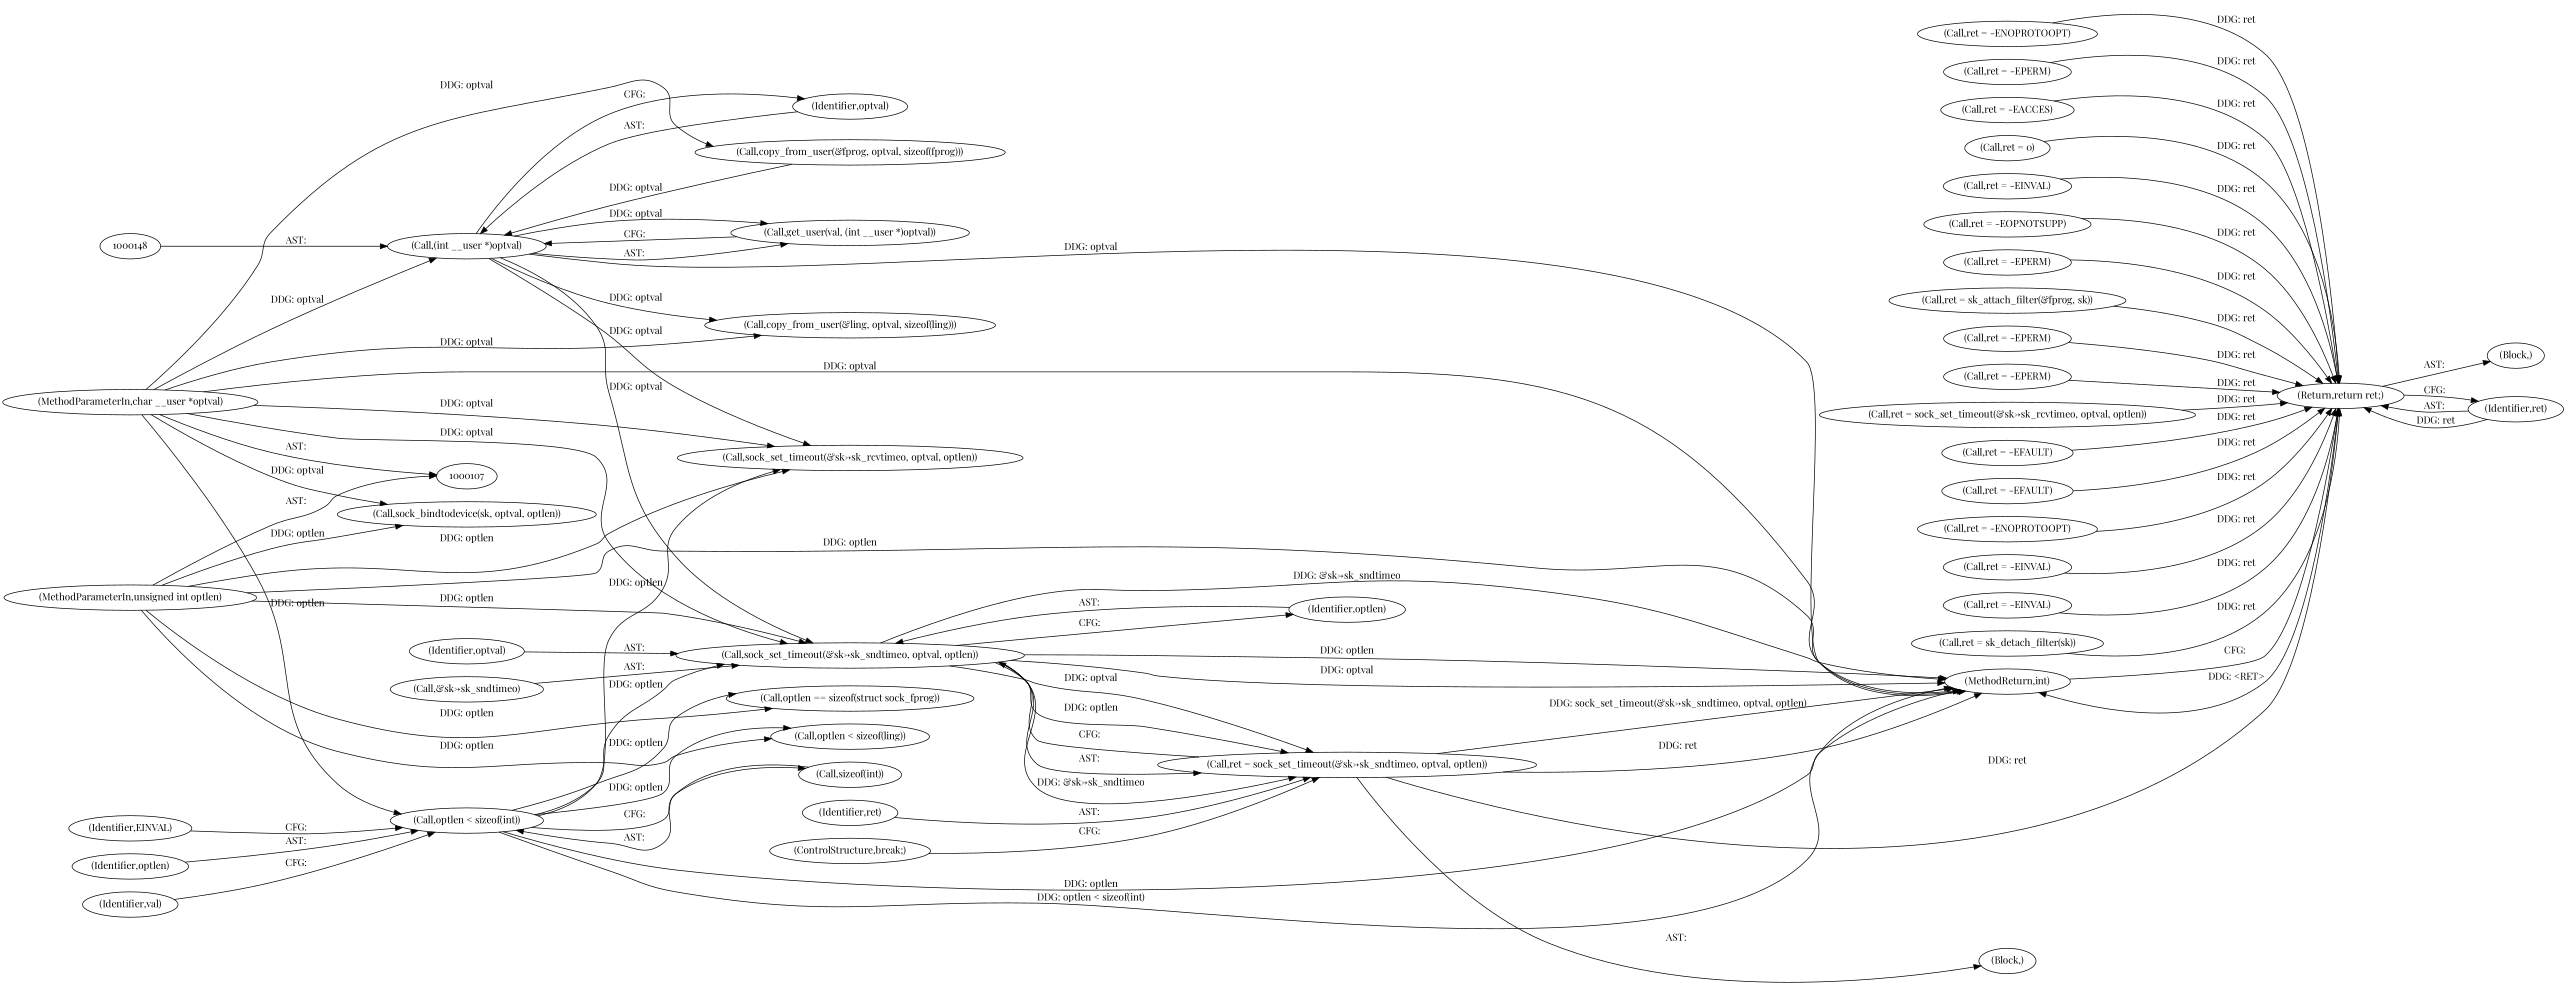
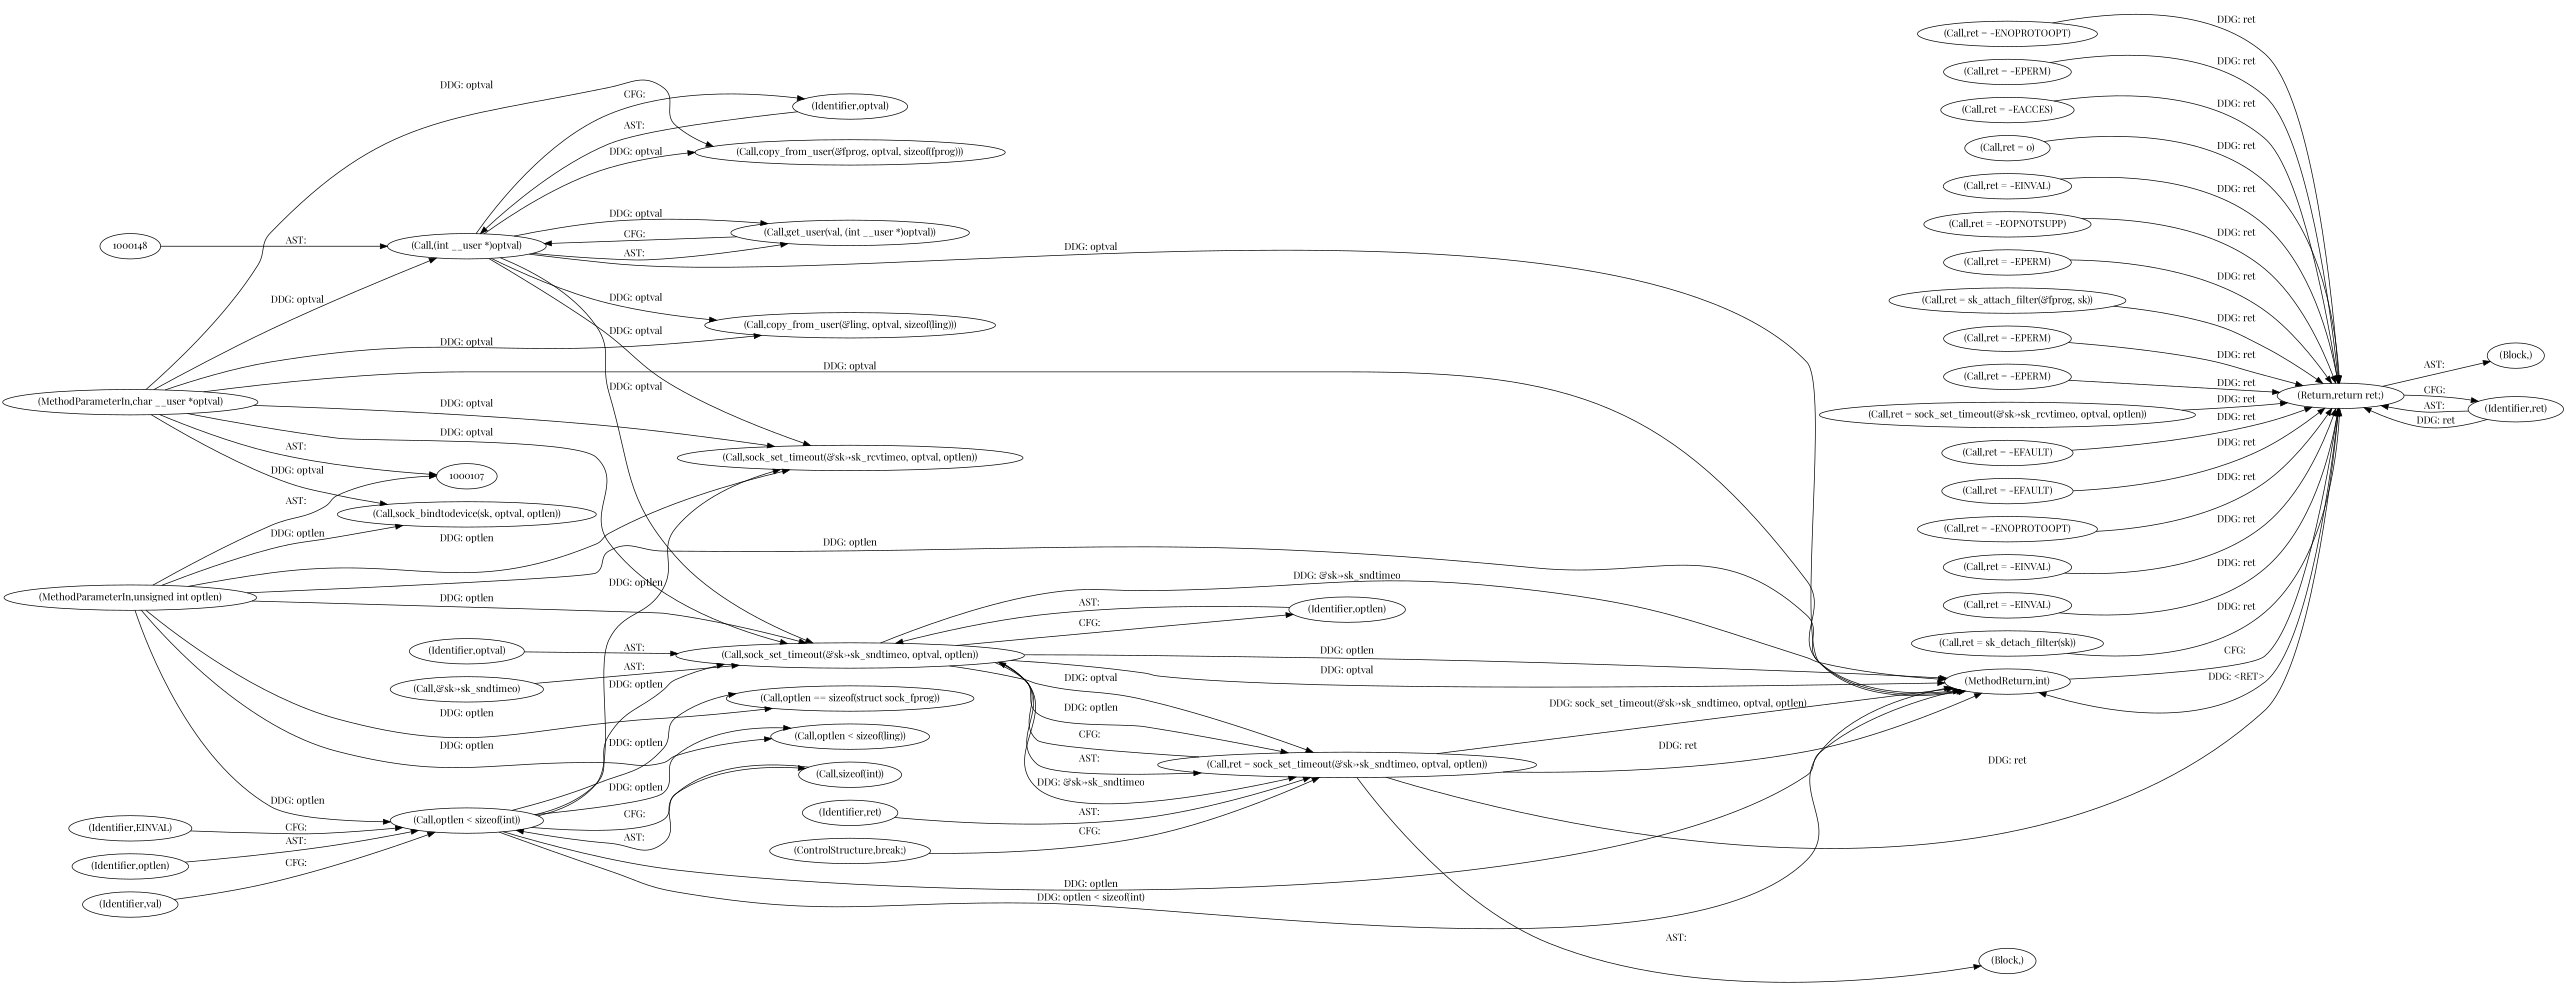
edge "(Call,copy_from_user(&fprog, optval, sizeof(fprog)))" -> "(Call,(int __user *)optval)": reversed
edge "(MethodParameterIn,char __user *optval)" -> "(Call,optlen < sizeof(int))": now "(MethodParameterIn,unsigned int optlen)" -> "(Call,optlen < sizeof(int))"
